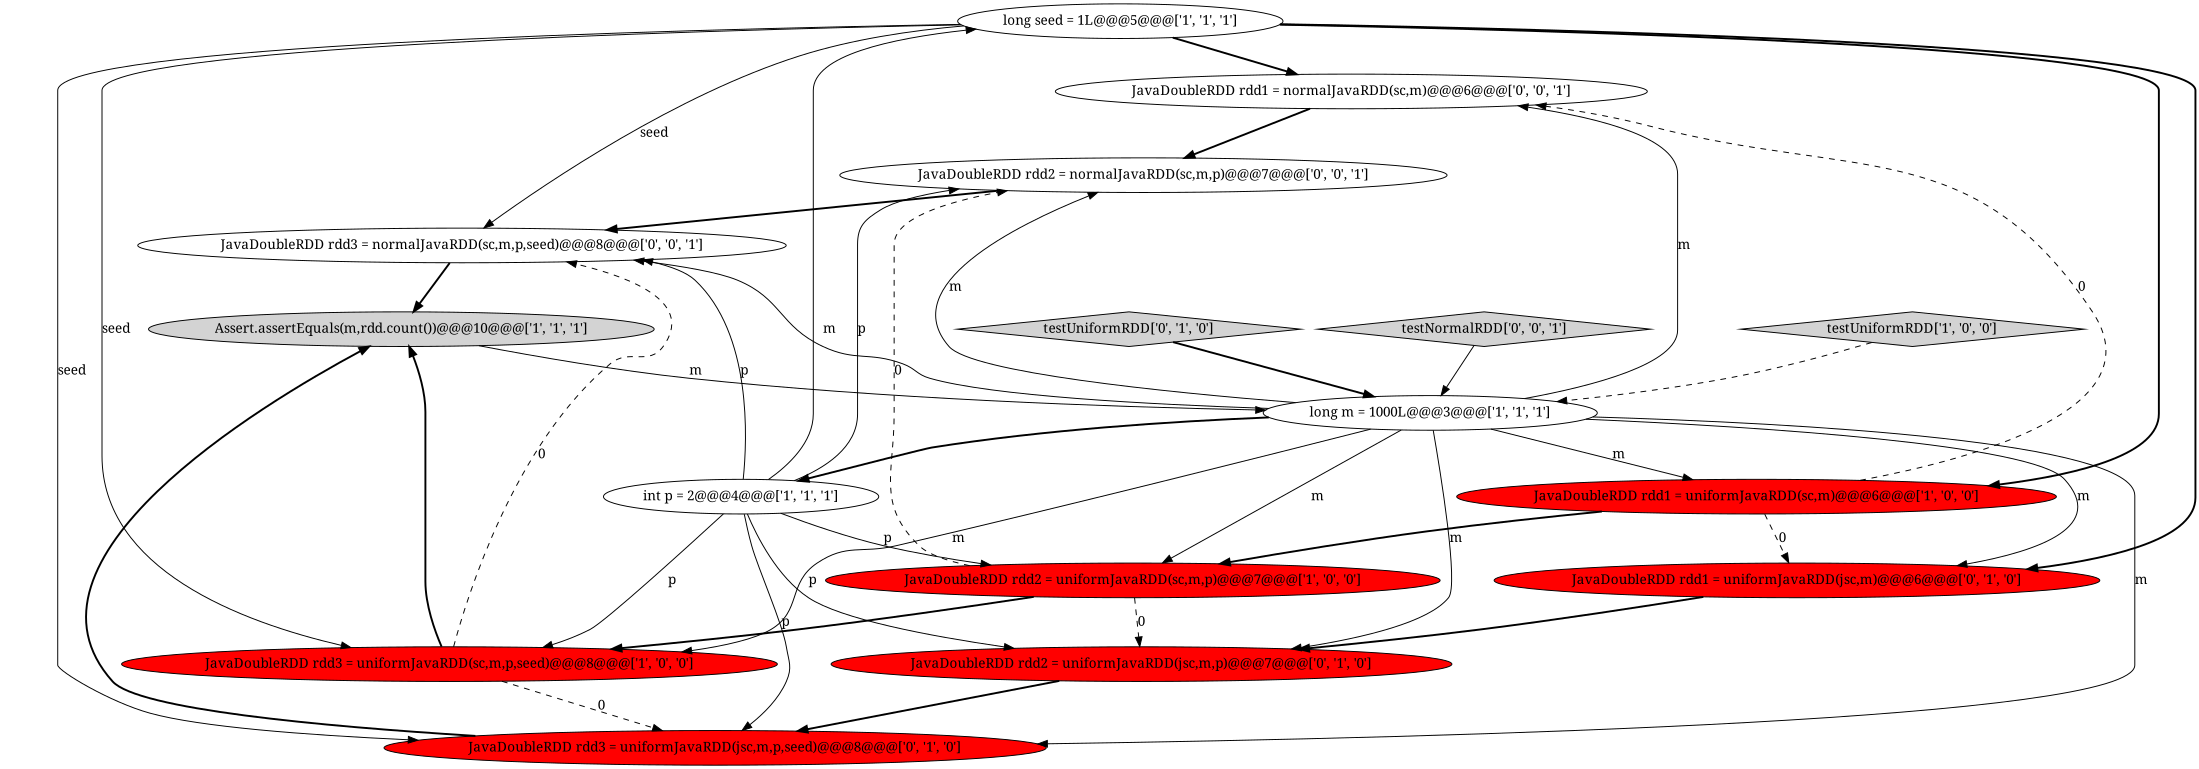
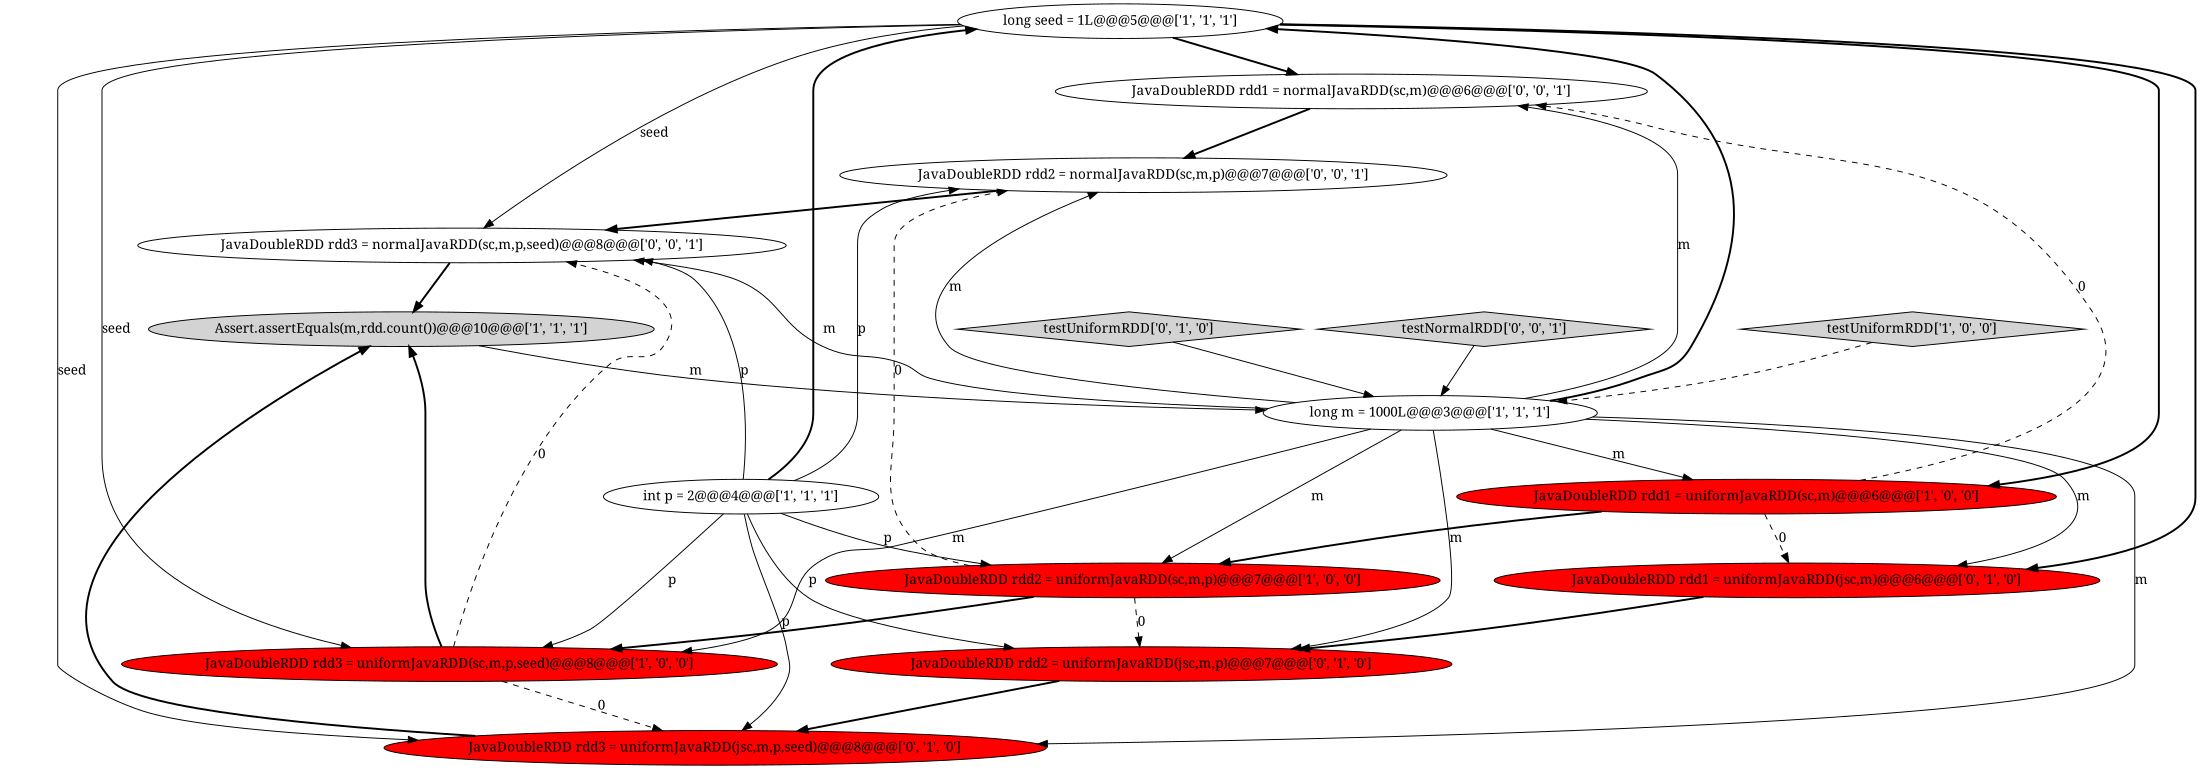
edge "int p = 2@@@4@@@['1', '1', '1']" -> "long seed = 1L@@@5@@@['1', '1', '1']": style solid -> bold
edge "testUniformRDD['0', '1', '0']" -> "long m = 1000L@@@3@@@['1', '1', '1']": style bold -> solid
edge "long m = 1000L@@@3@@@['1', '1', '1']" -> "int p = 2@@@4@@@['1', '1', '1']": now "long m = 1000L@@@3@@@['1', '1', '1']" -> "long seed = 1L@@@5@@@['1', '1', '1']"
